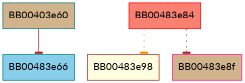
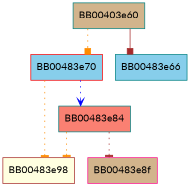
node "BB00483e84": color red -> teal
edge "BB00403e60" -> "BB00483e66": arrowhead tee -> box
node "BB00483e70": added
